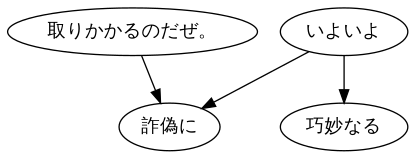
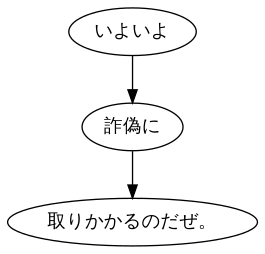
edge "取りかかるのだぜ。" -> "詐偽に": reversed
node "巧妙なる": removed
